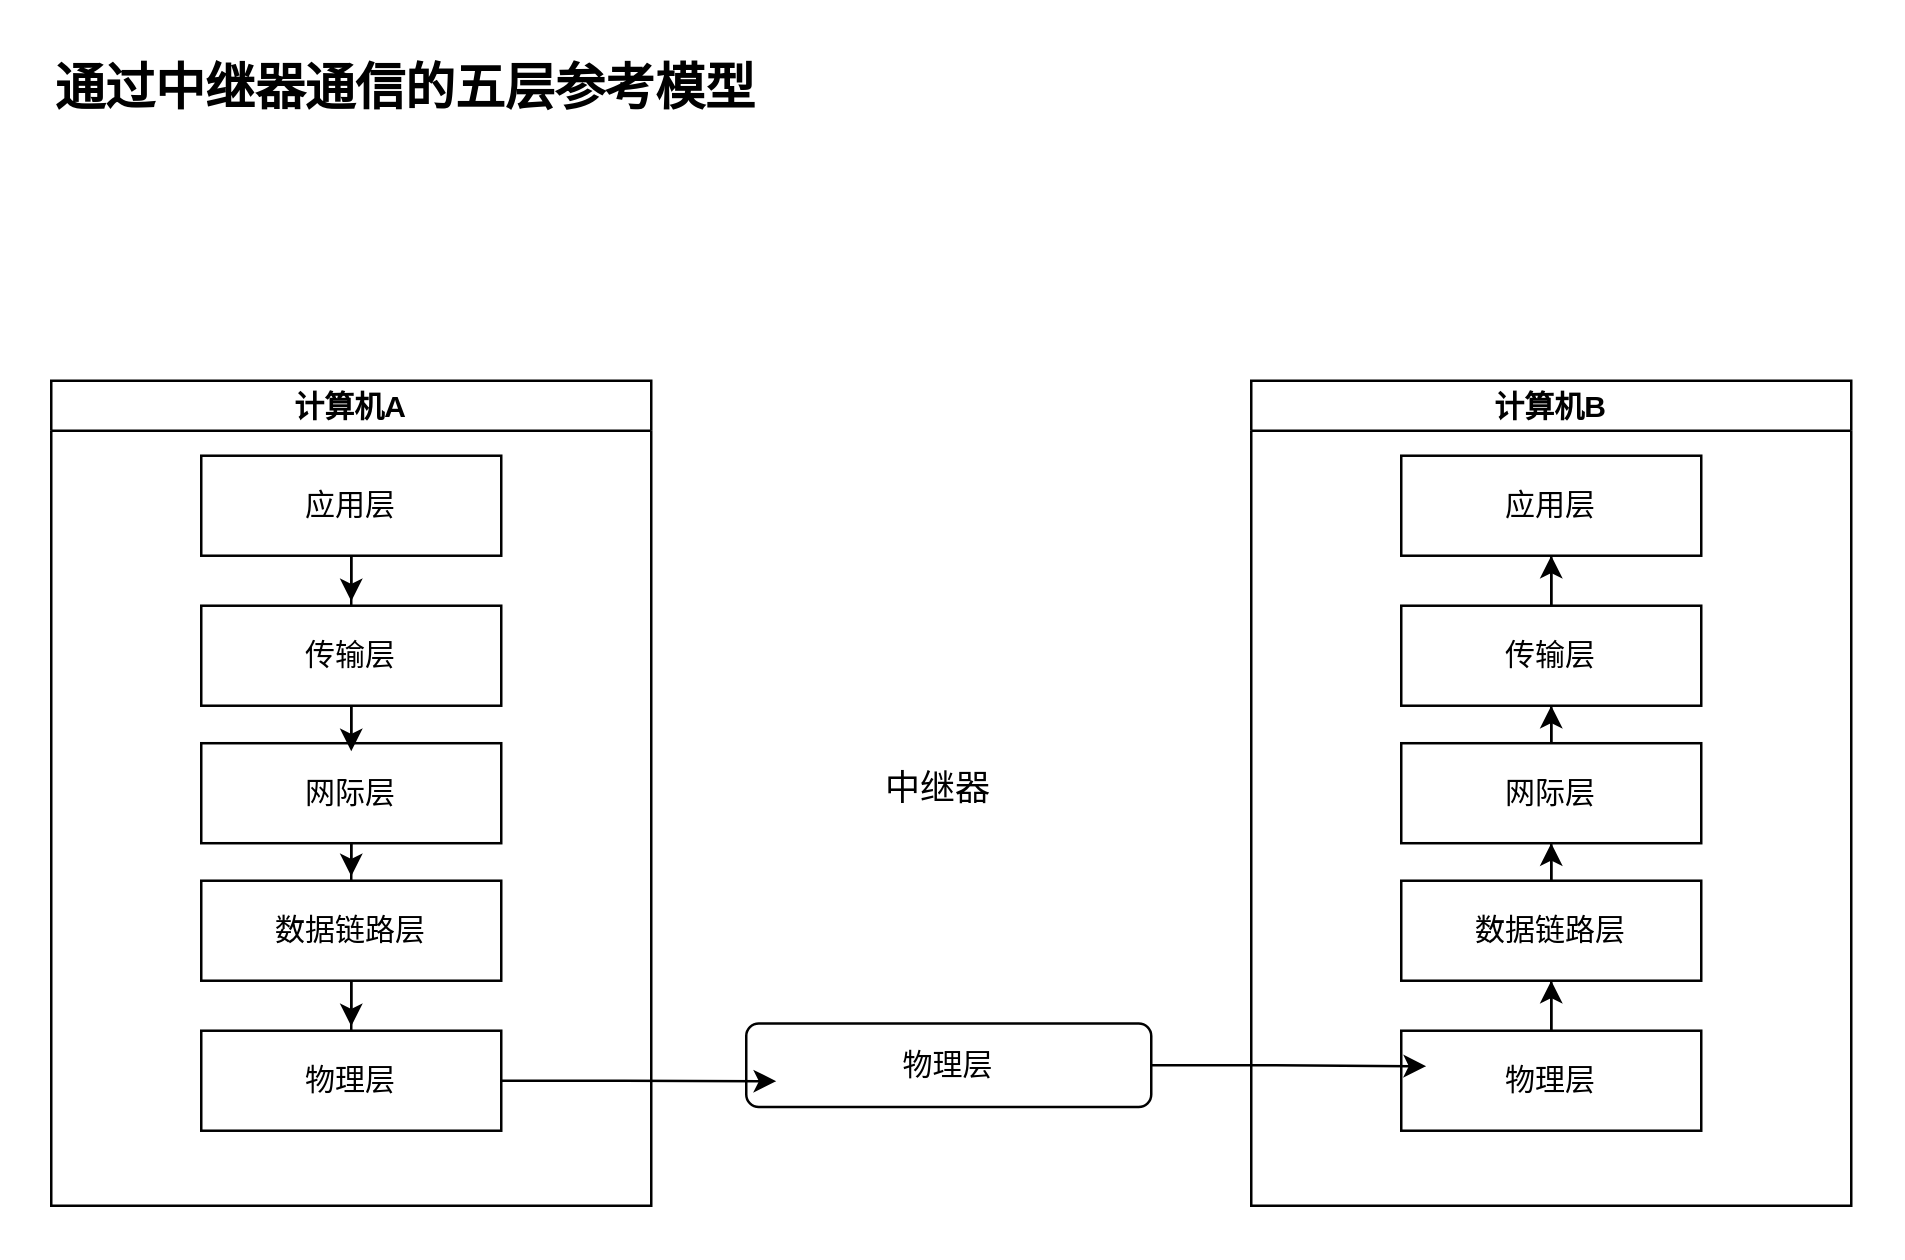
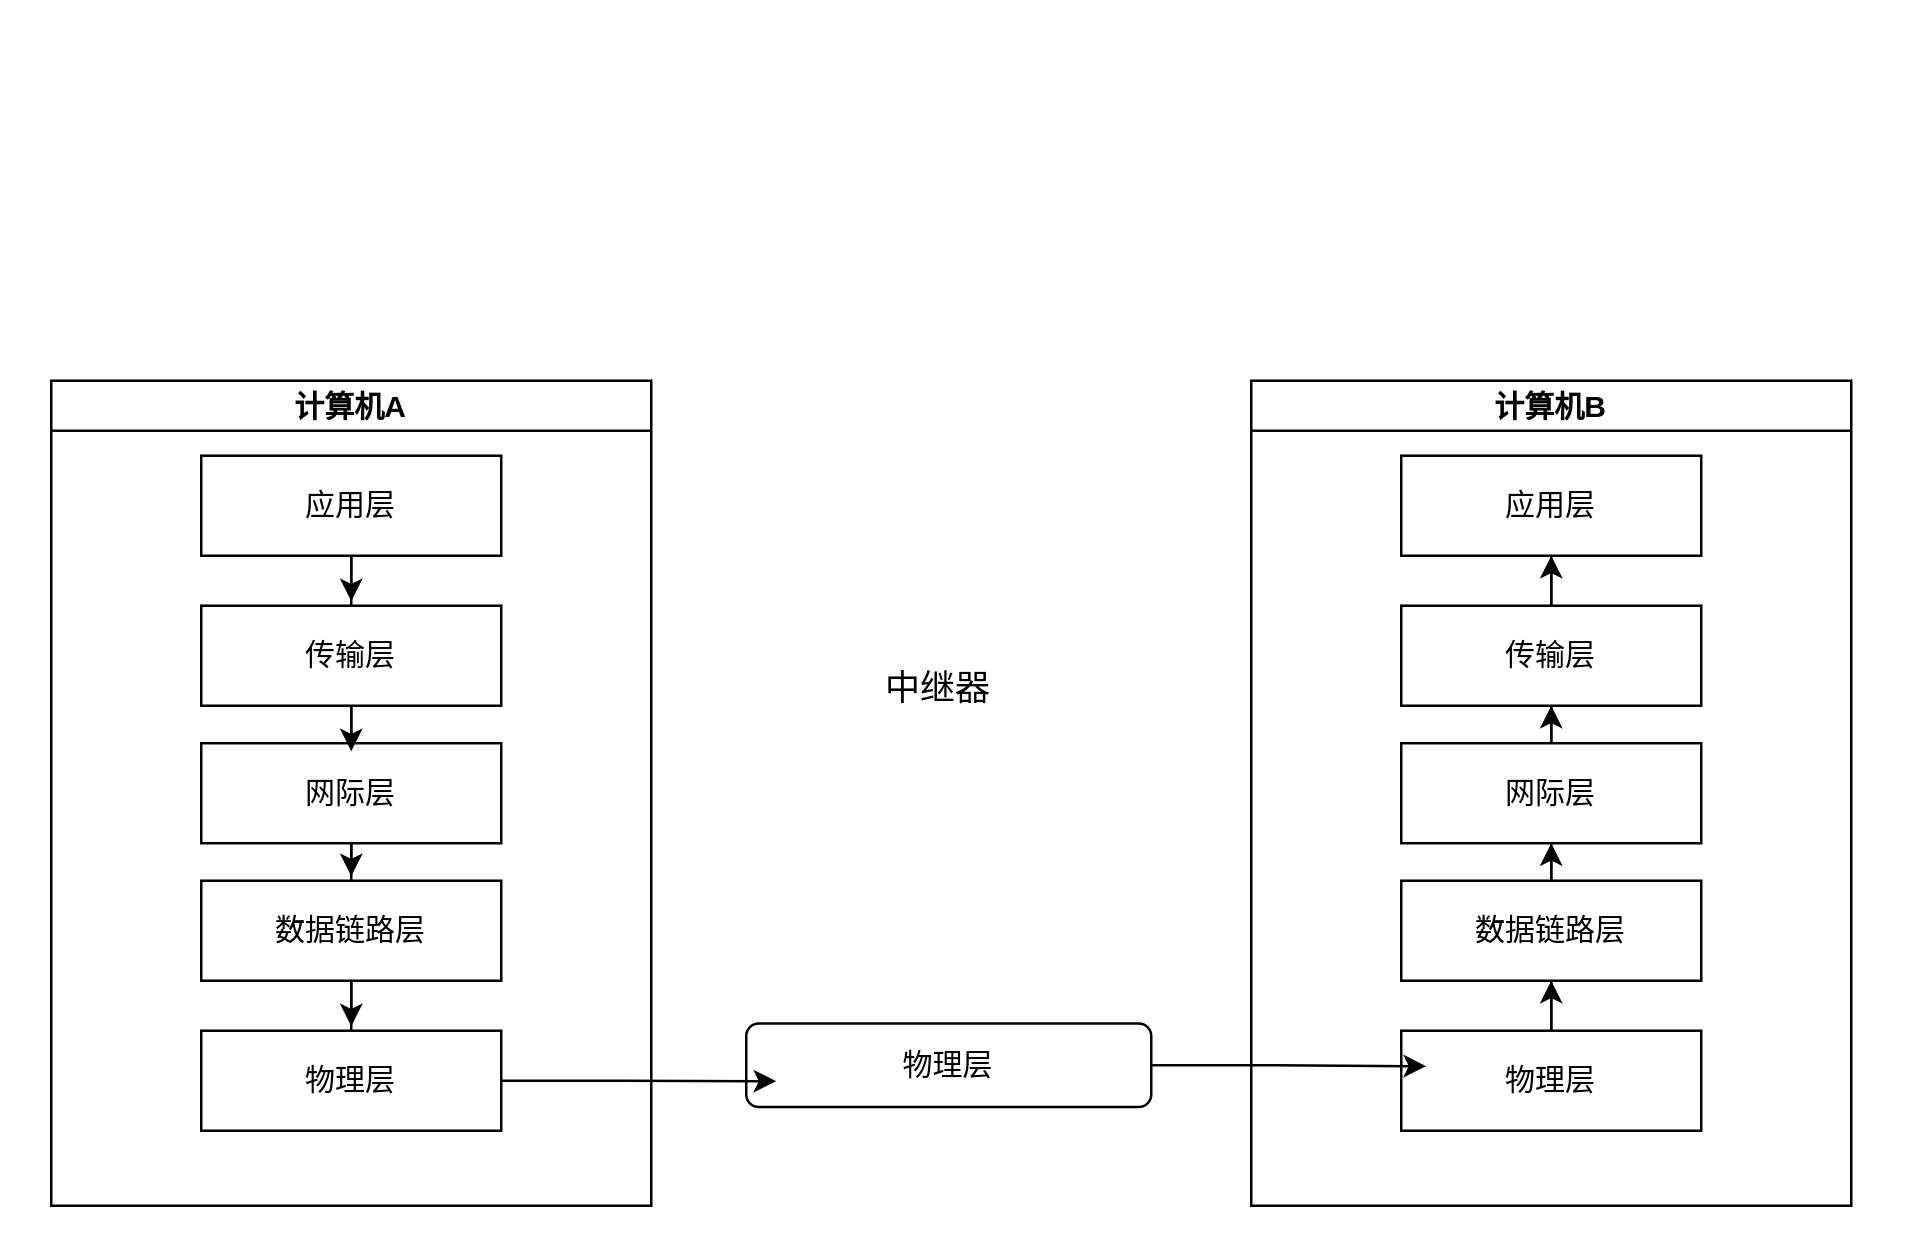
node "通过中继器通信的五层参考模型": removed
node "中继器": moved (949, 793) -> (949, 693)
